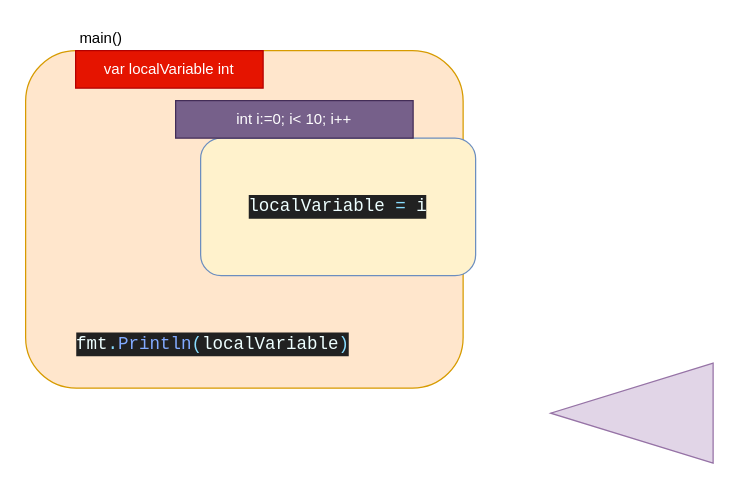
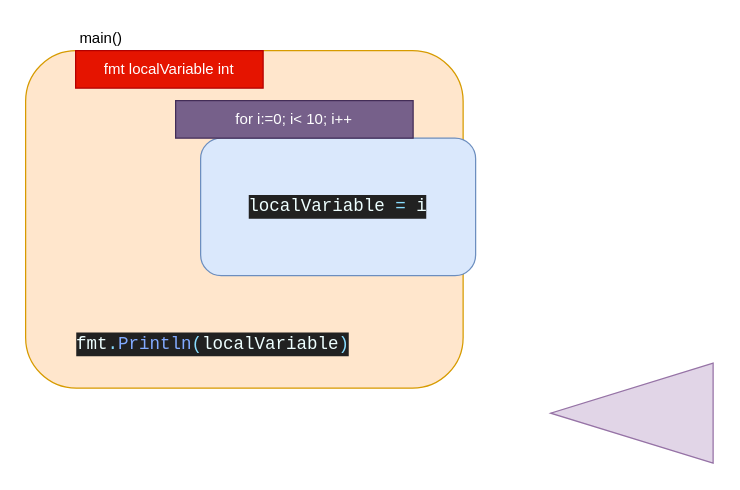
node "var localVariable int": label "var localVariable int" -> "fmt localVariable int"
node "int i:=0; i< 10; i++": label "int i:=0; i< 10; i++" -> "for i:=0; i< 10; i++"
node "localVariable = i": fillcolor #fff2cc -> #dae8fc
